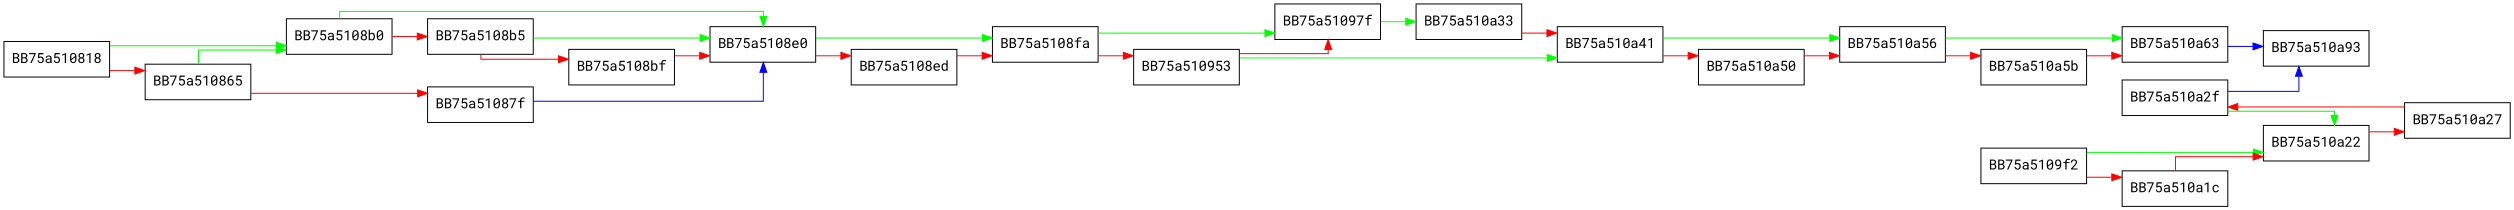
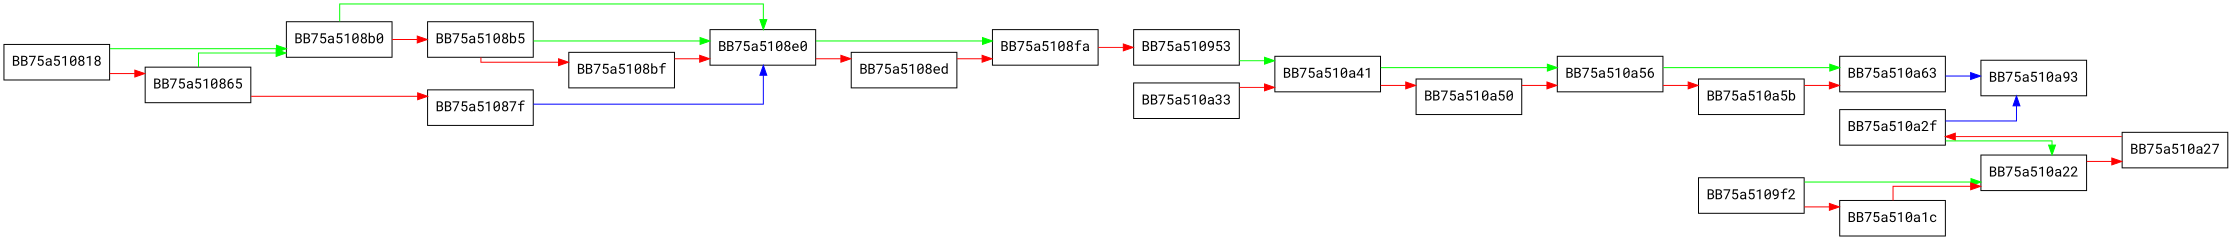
node "BB75a51097f": removed
